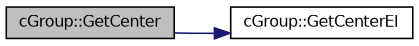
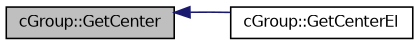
edge "cGroup::GetCenter" -> "cGroup::GetCenterEl": reversed
